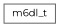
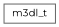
node "m6dl_t": label "m6dl_t" -> "m3dl_t"
